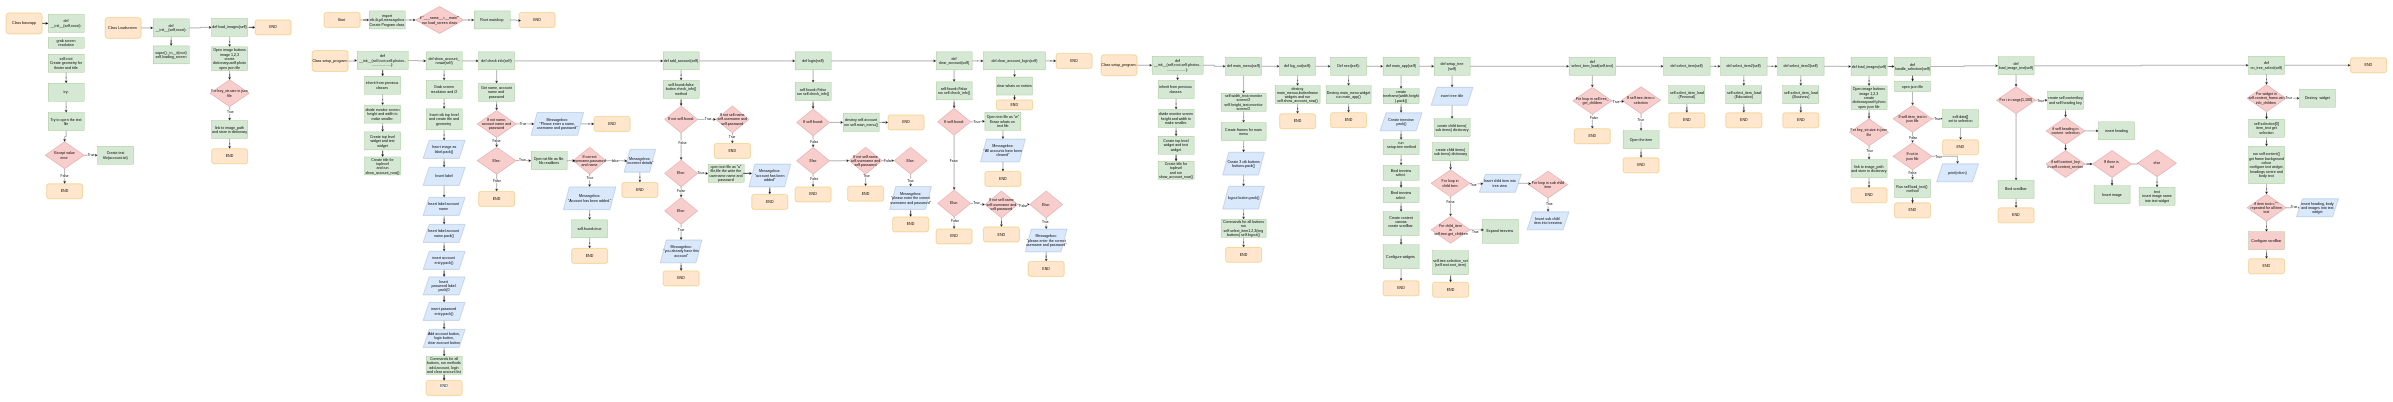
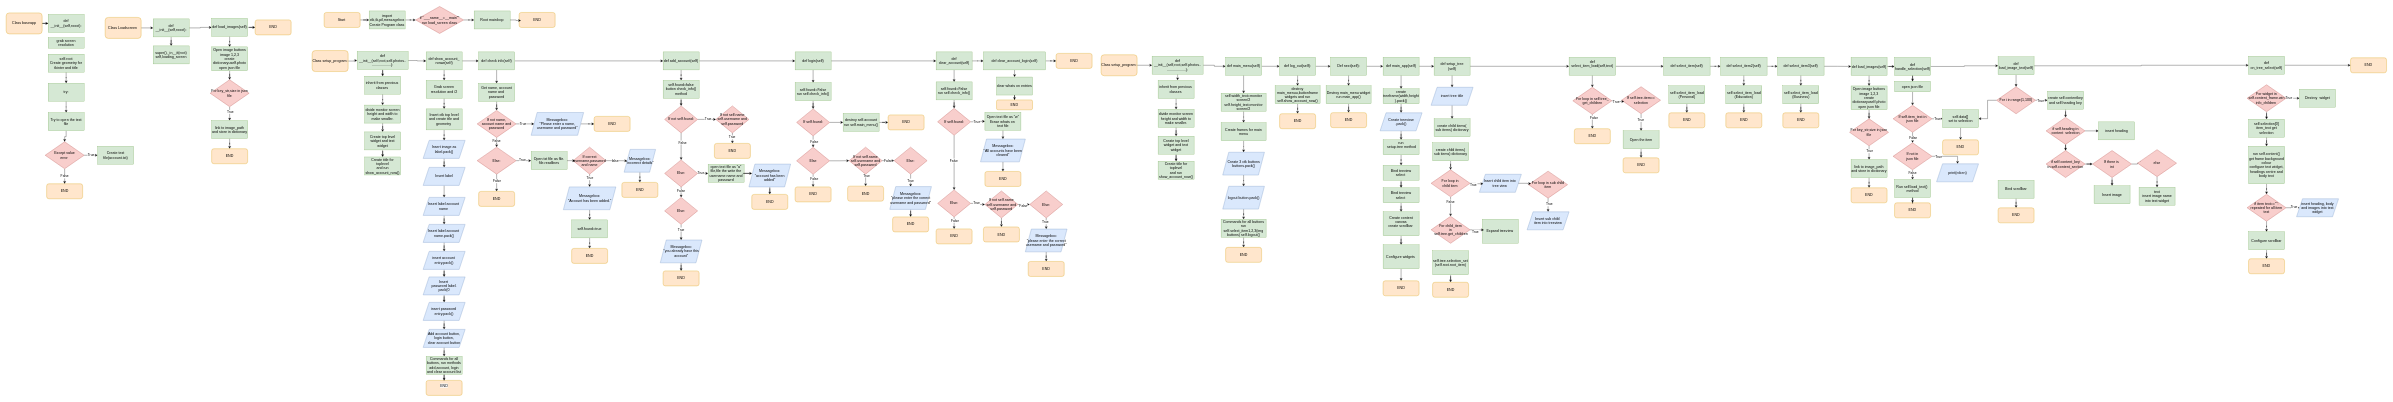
edge "def on_tree_select(self)" -> "For widget in self.content_frame.win info_children": removed
edge "For i in range(1,100)" -> "Bind scrollbar": now "For i in range(1,100)" -> "self.data[] set to selection"
node "Configure scrollbar": fillcolor #f8cecc -> #d5e8d4
